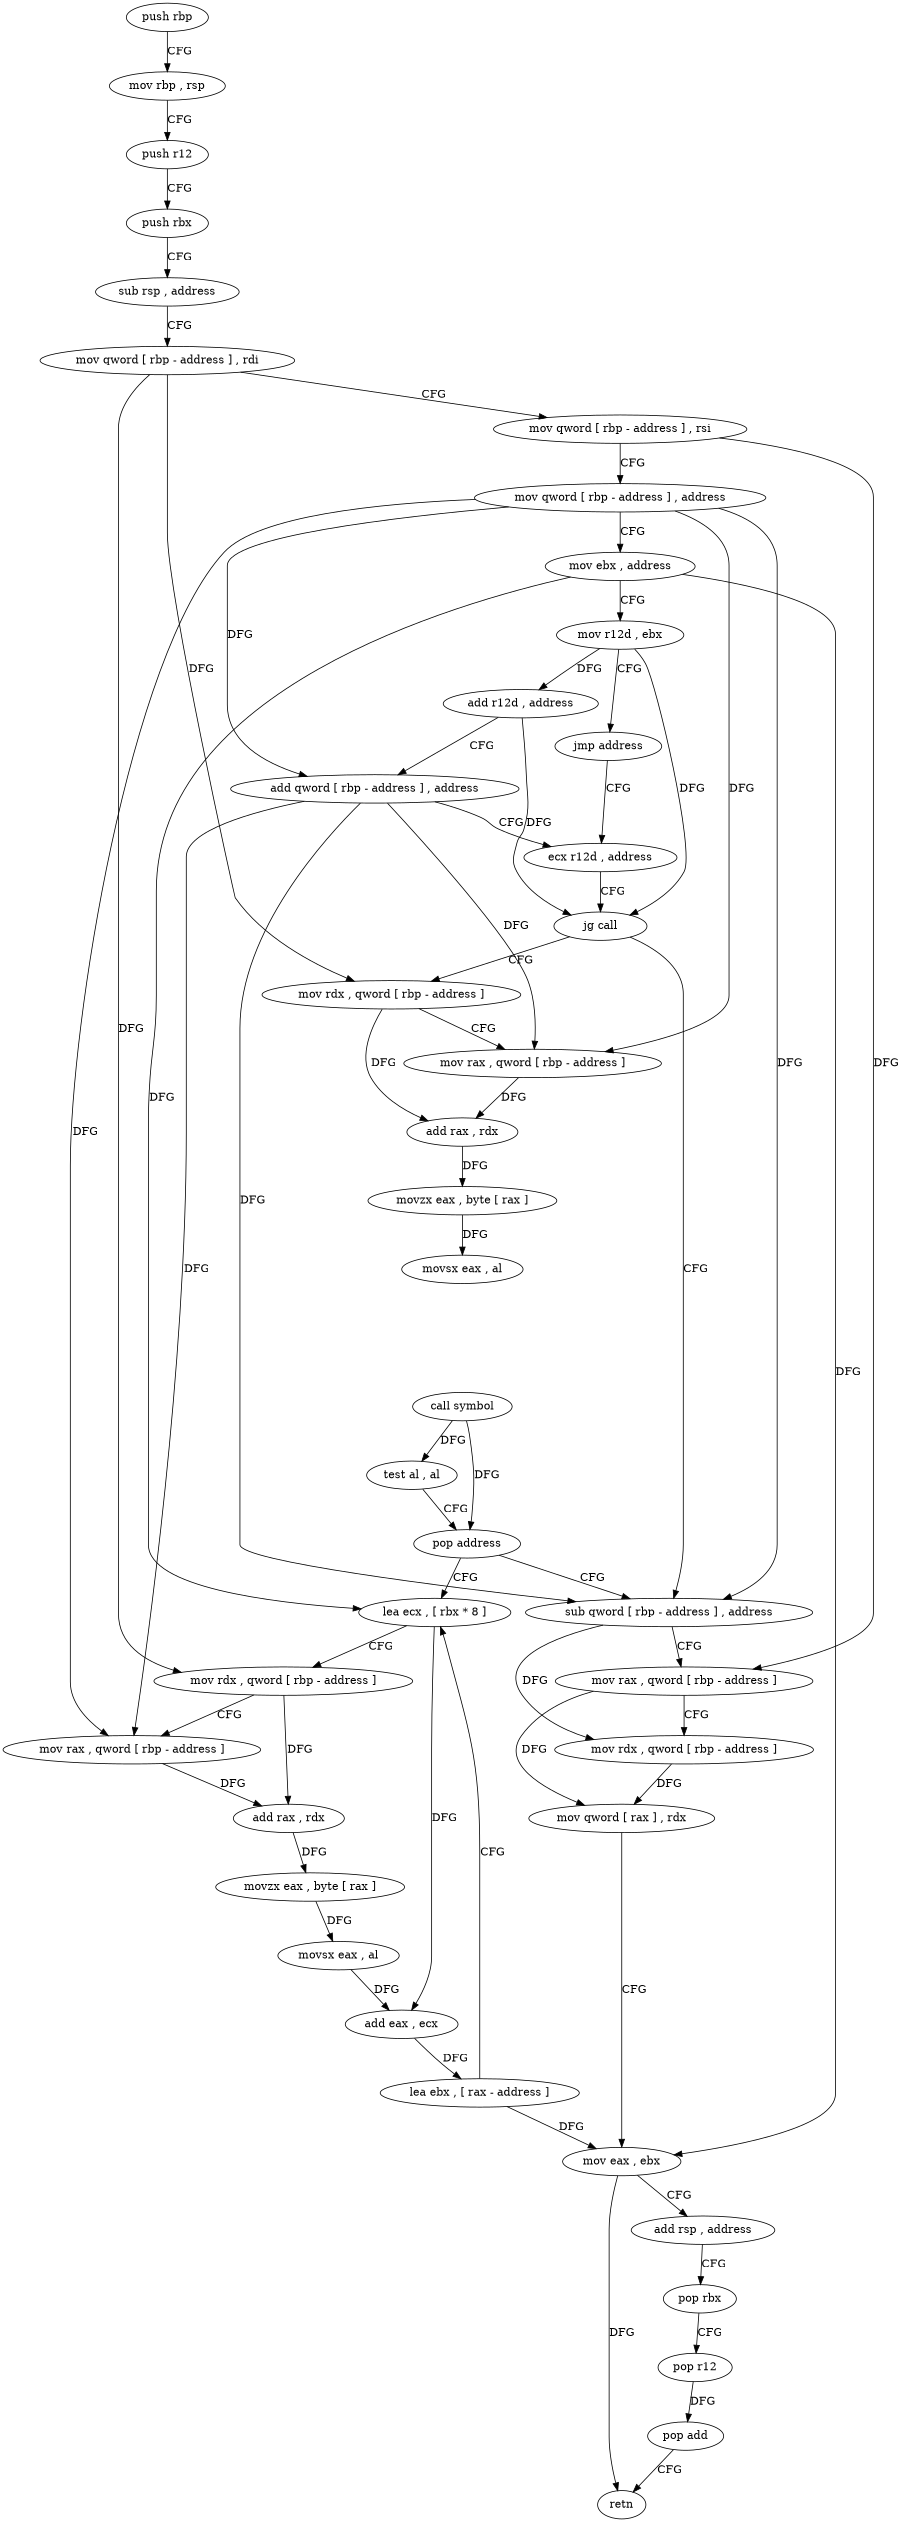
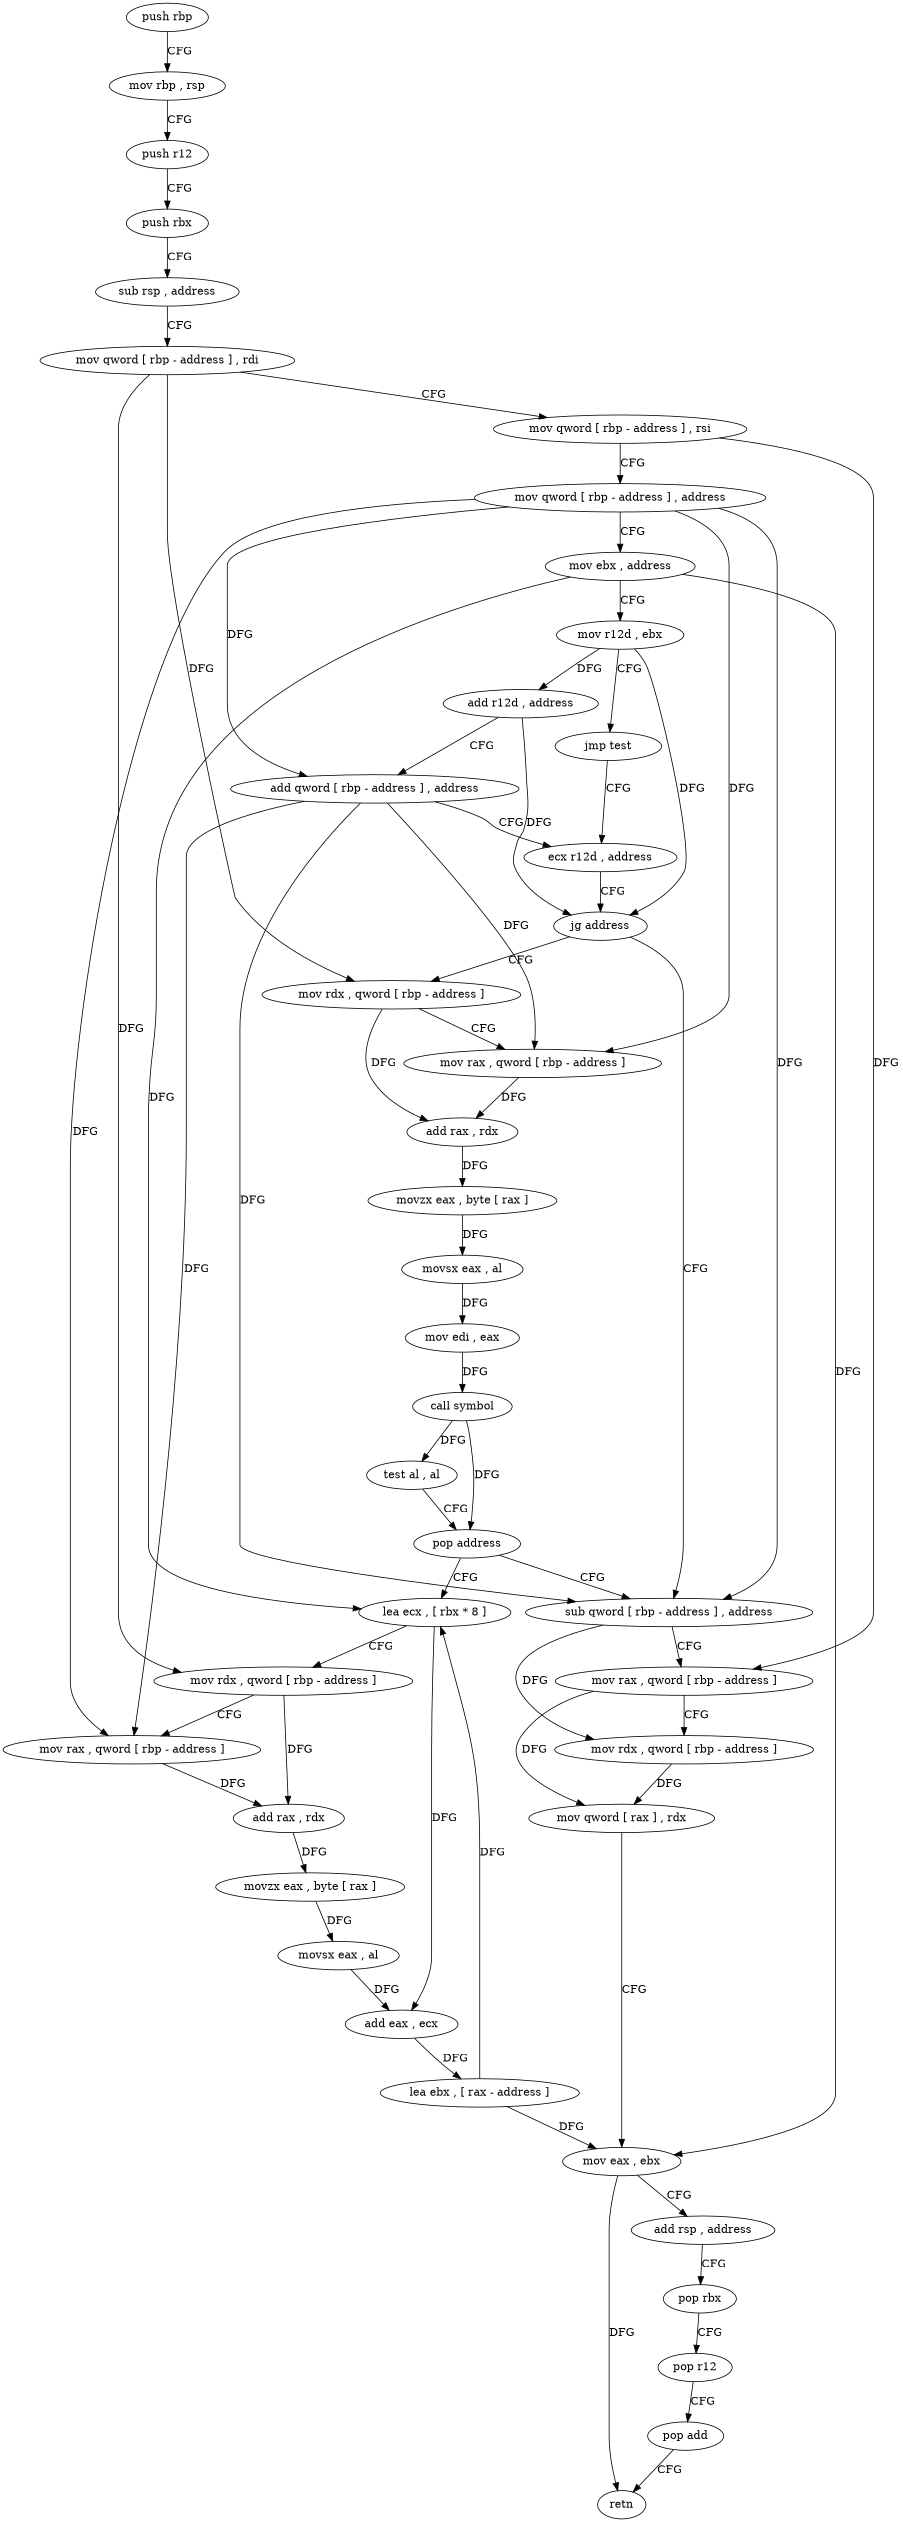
node "jmp address": label "jmp address" -> "jmp test"
node "jg call": label "jg call" -> "jg address"
node "mov edi , eax": added
edge "lea ebx , [ rax - address ]" -> "lea ecx , [ rbx * 8 ]": label "CFG" -> "DFG"
edge "pop r12" -> "pop add": label "DFG" -> "CFG"
